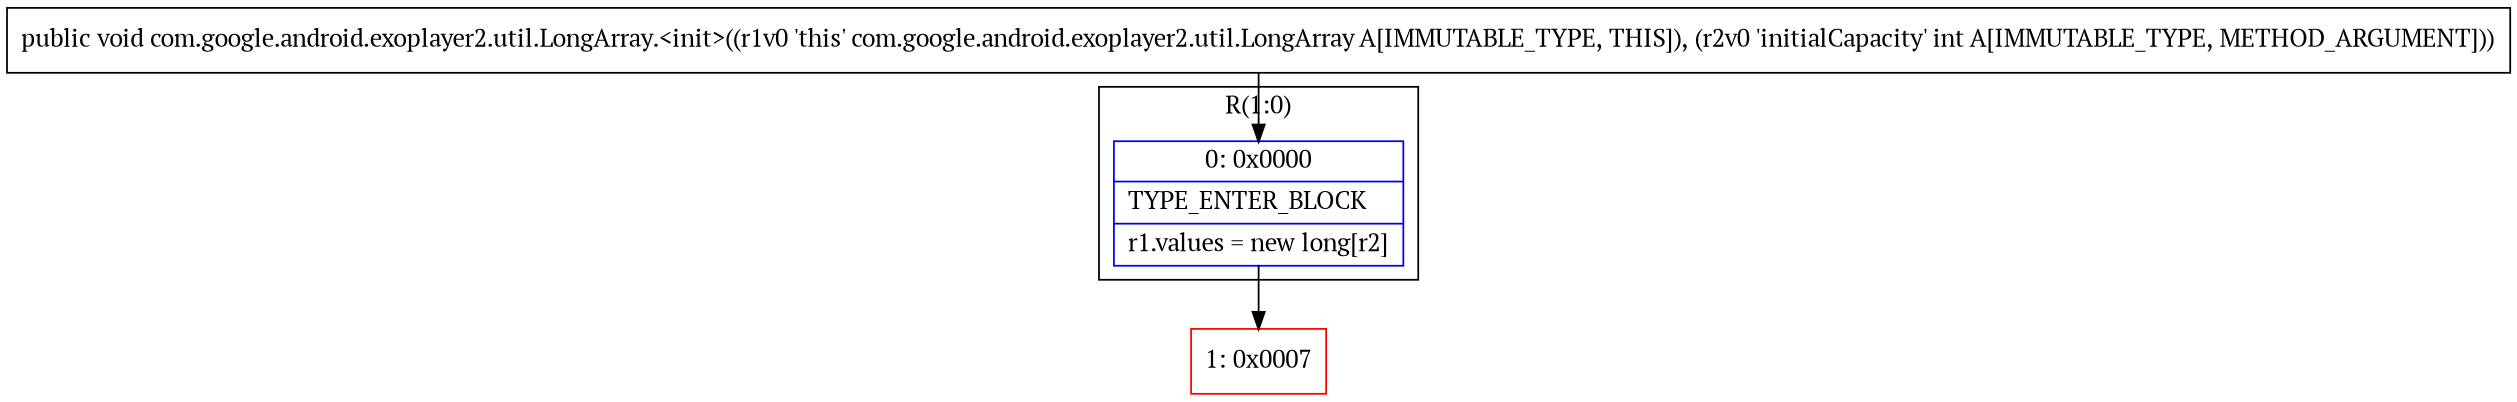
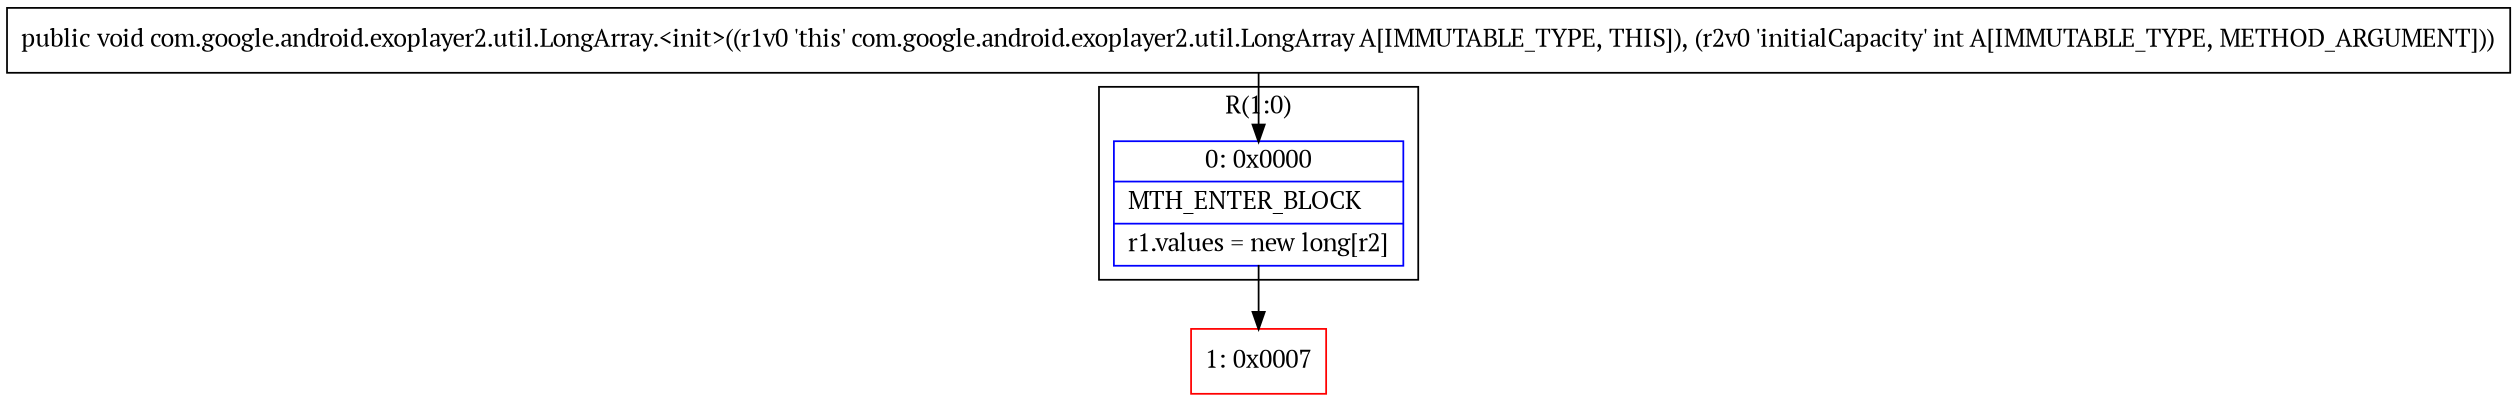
node "0: 0x0000": text "TYPE_ENTER_BLOCK" -> "MTH_ENTER_BLOCK"
